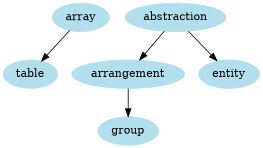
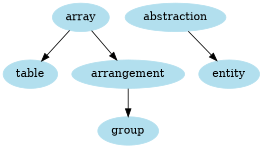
edge "abstraction" -> "arrangement": now "array" -> "arrangement"
